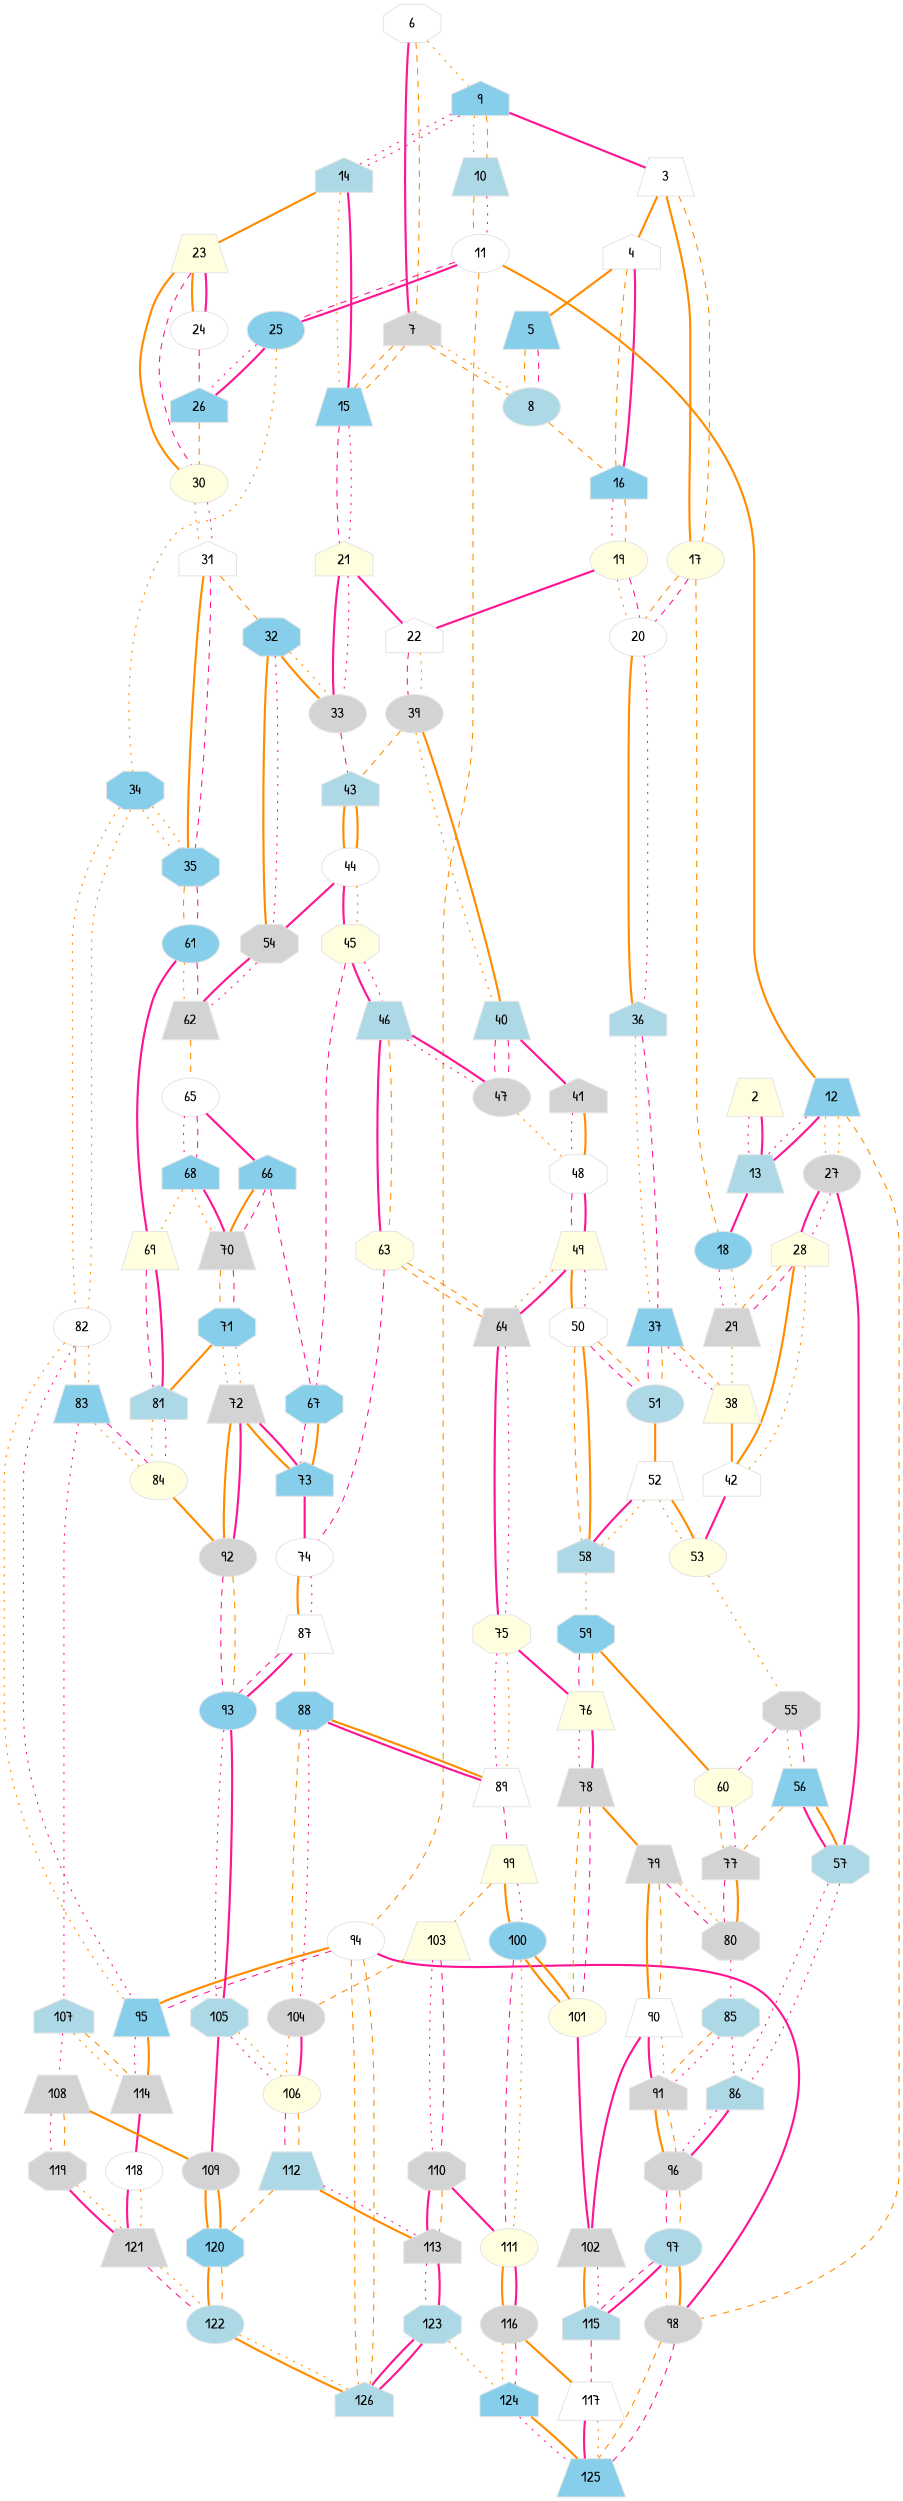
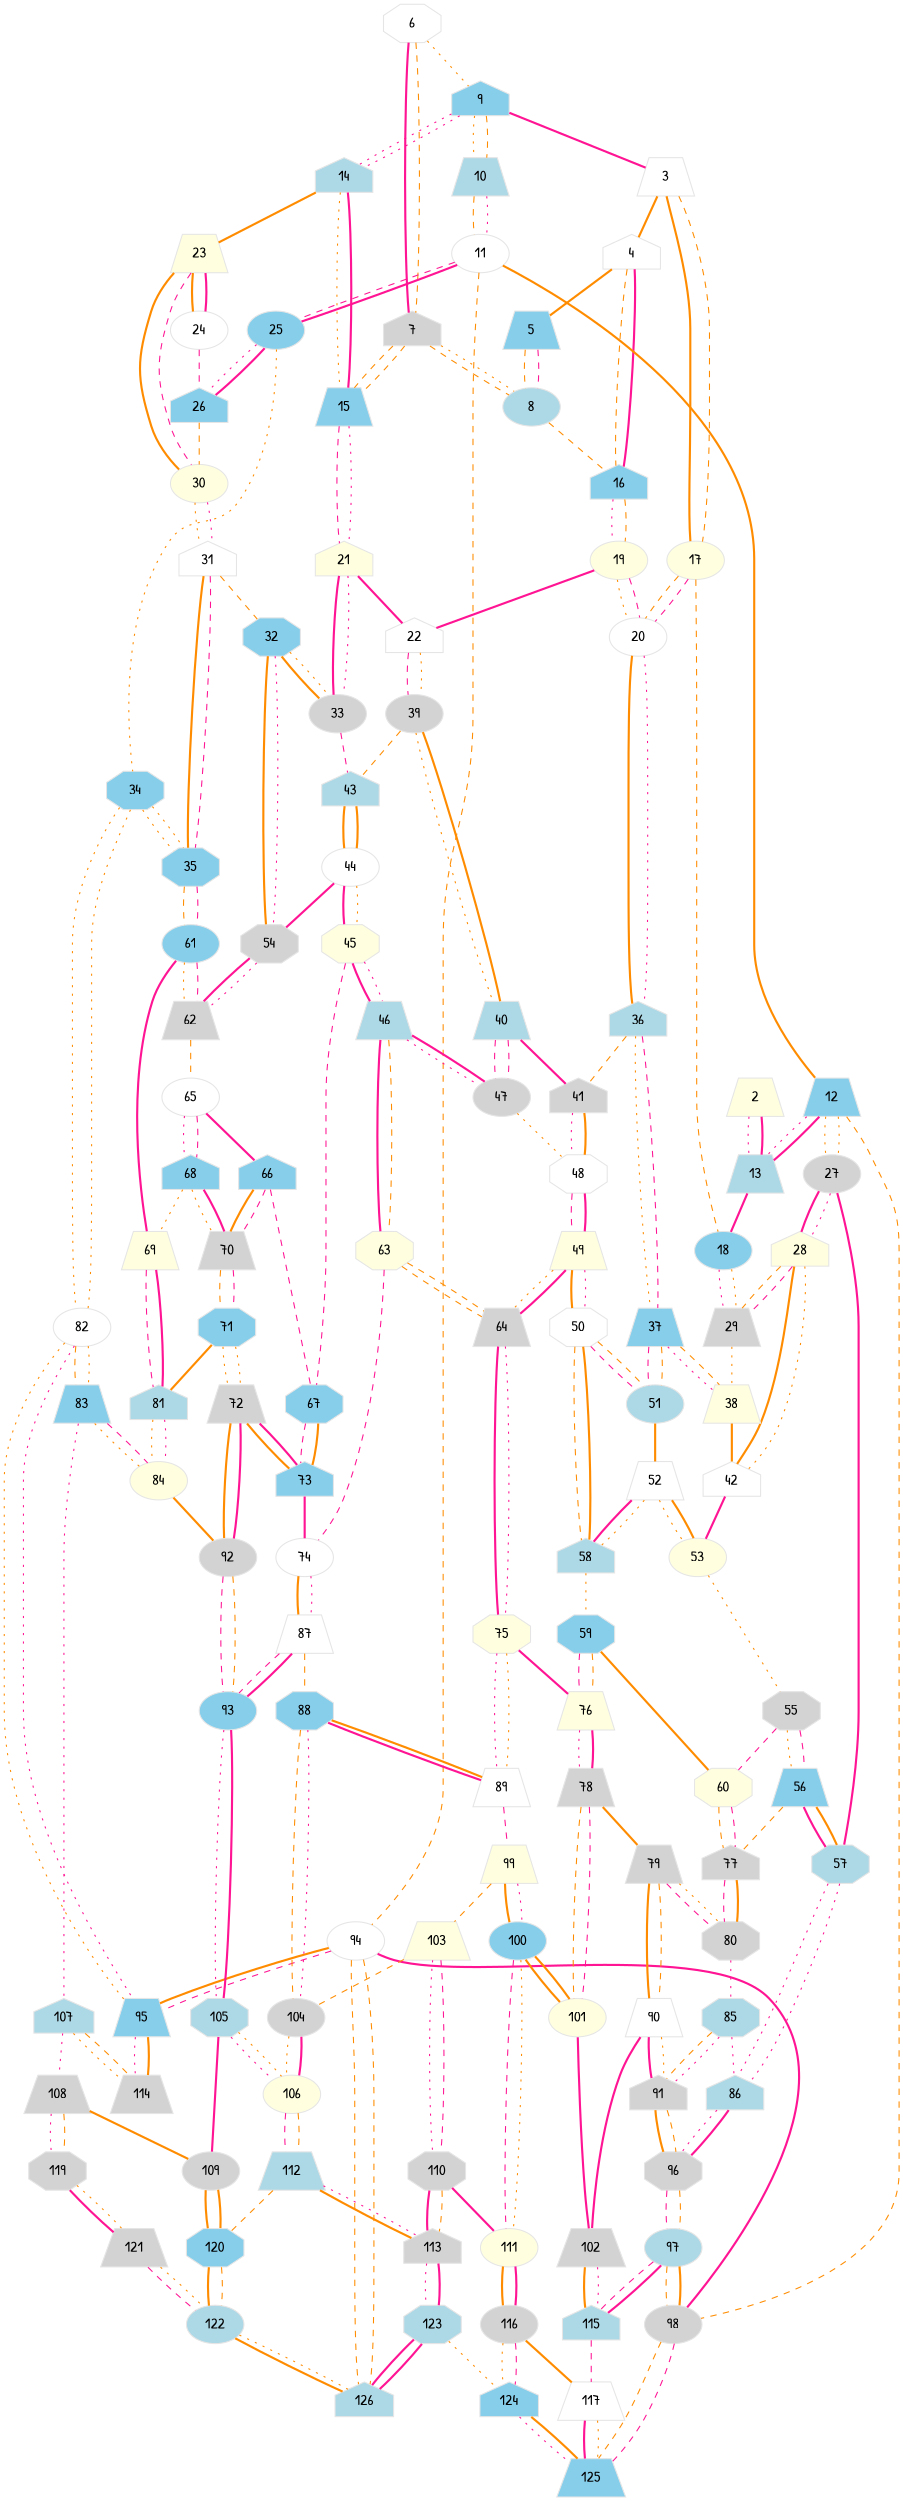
edge "36" -- "41": added
node "118": removed
